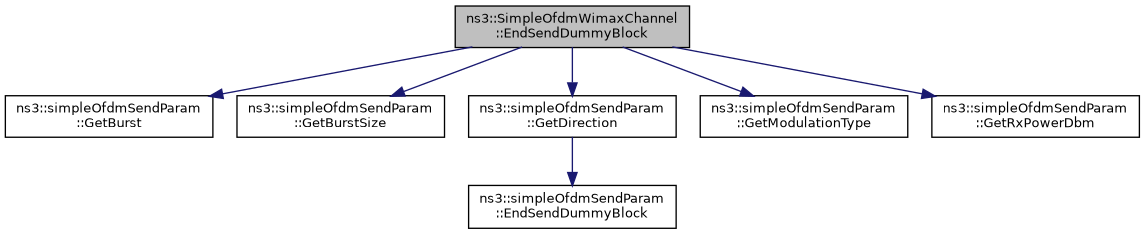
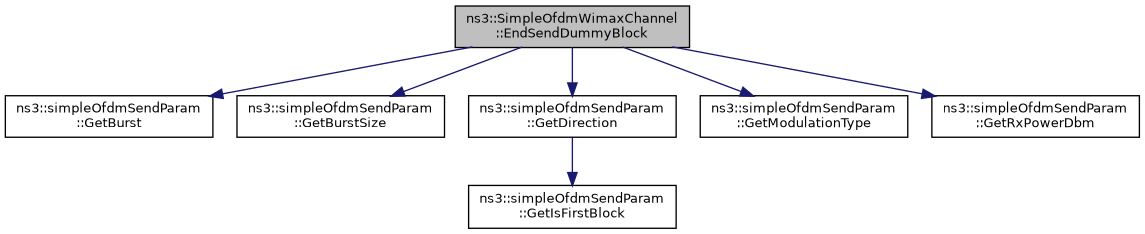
node "ns3::simpleOfdmSendParam ::EndSendDummyBlock": label "ns3::simpleOfdmSendParam ::EndSendDummyBlock" -> "ns3::simpleOfdmSendParam ::GetIsFirstBlock"
